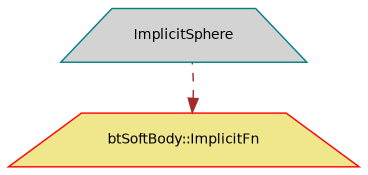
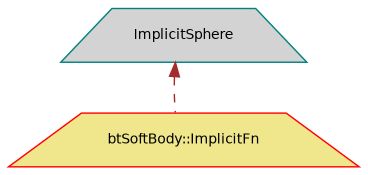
edge "ImplicitSphere" -> "btSoftBody::ImplicitFn": reversed
